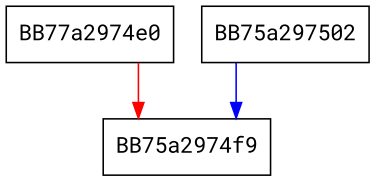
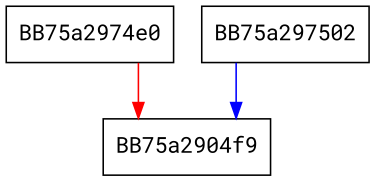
node "BB77a2974e0": label "BB77a2974e0" -> "BB75a2974e0"
node "BB75a2974f9": label "BB75a2974f9" -> "BB75a2904f9"
